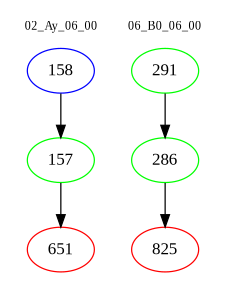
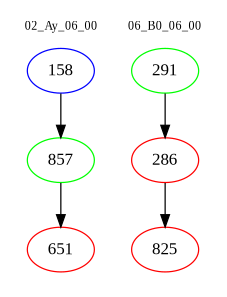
node "157": label "157" -> "857"
node "286": color green -> red
